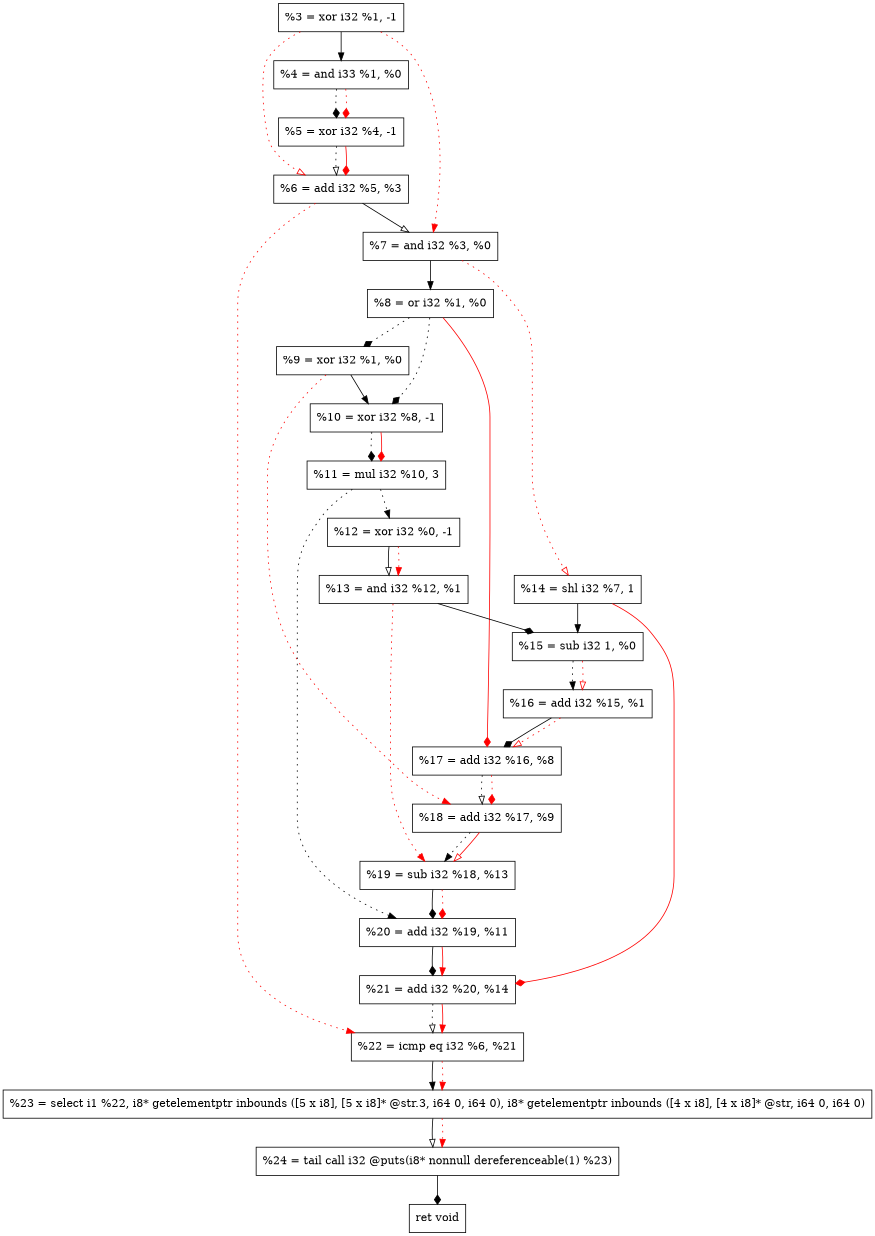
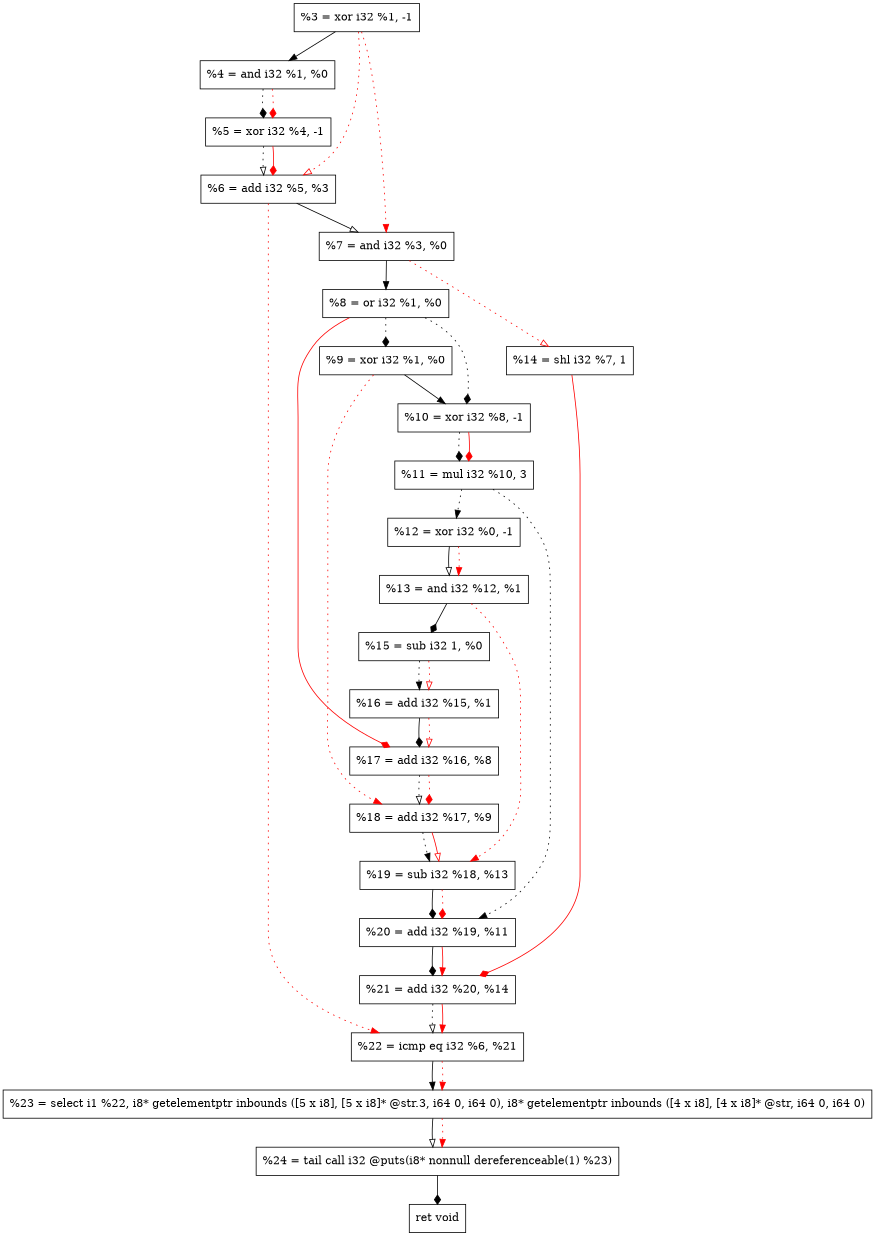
node "%4 = and i33 %1, %0": label "%4 = and i33 %1, %0" -> "%4 = and i32 %1, %0"
edge "%14 = shl i32 %7, 1" -> "%15 = sub i32 1, %0": removed
